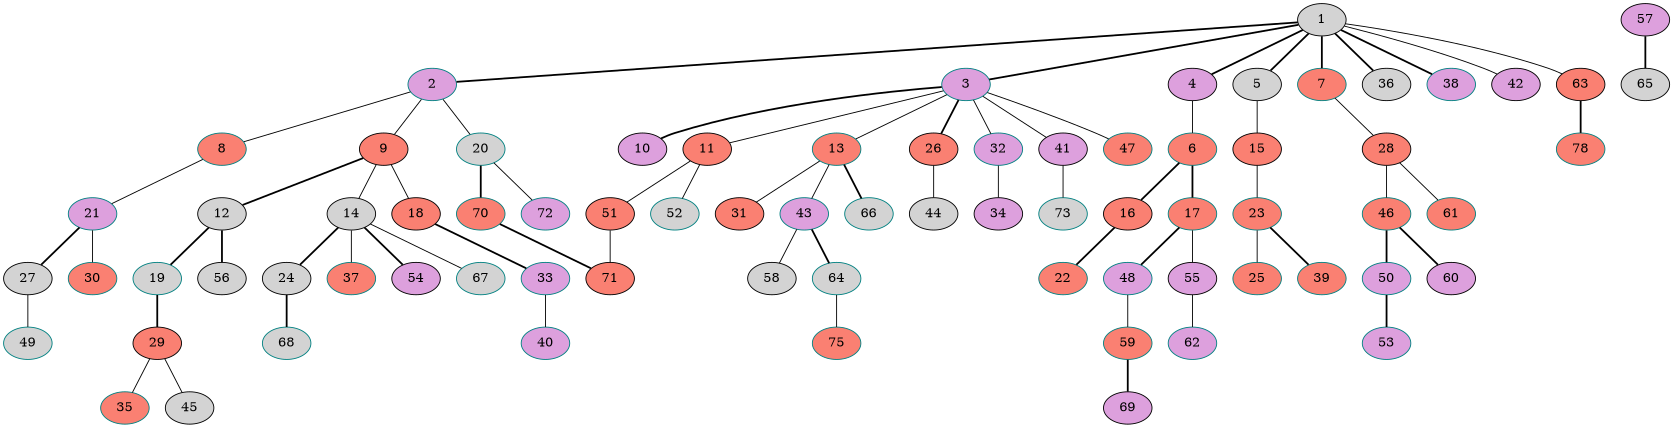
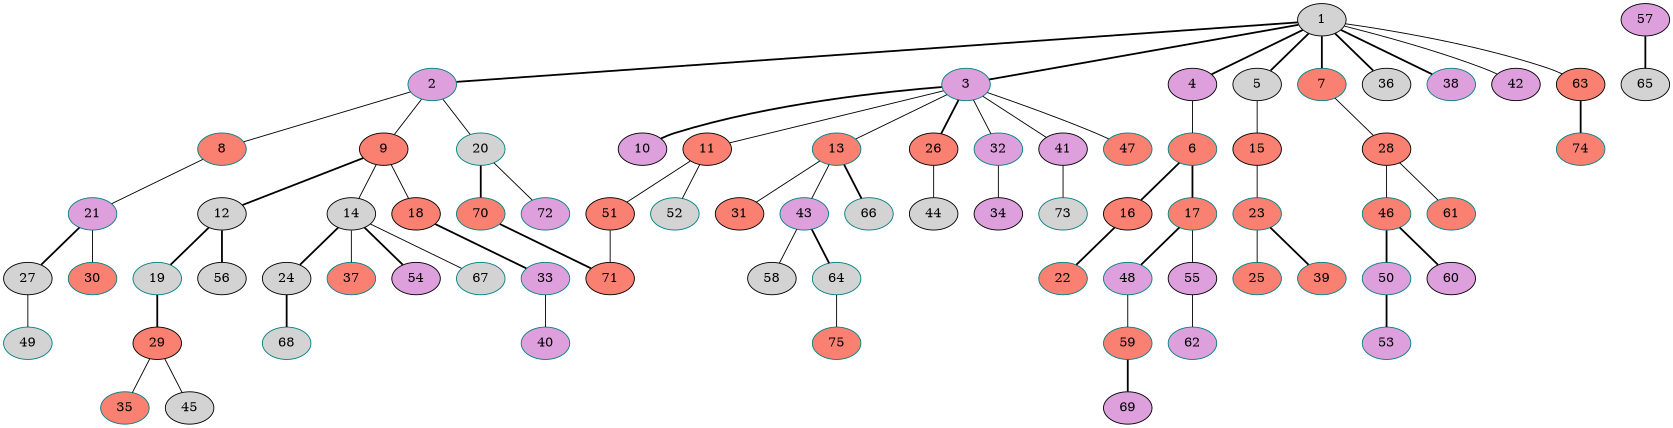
node "78": label "78" -> "74"
